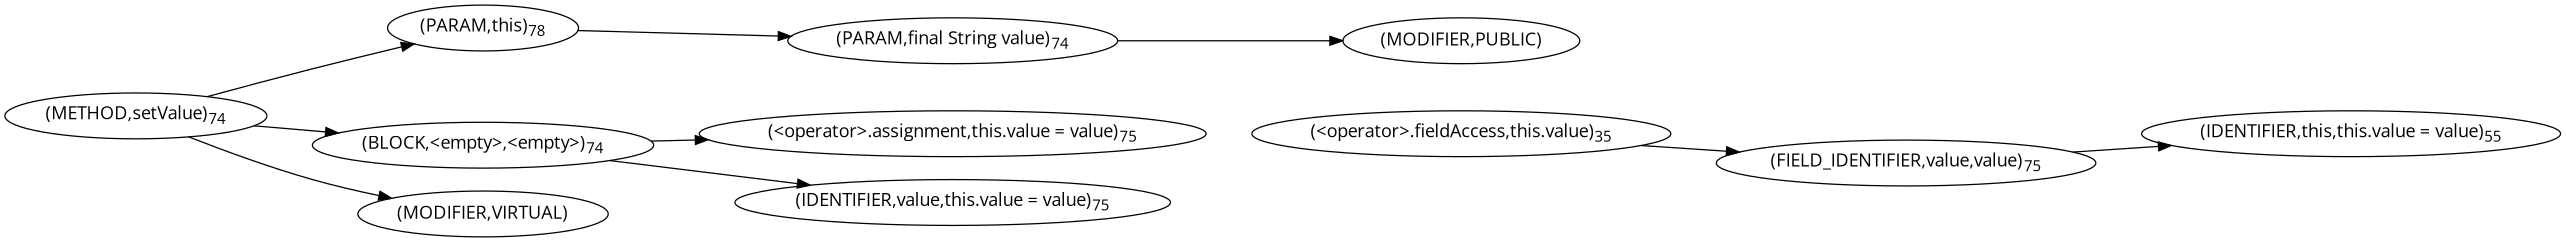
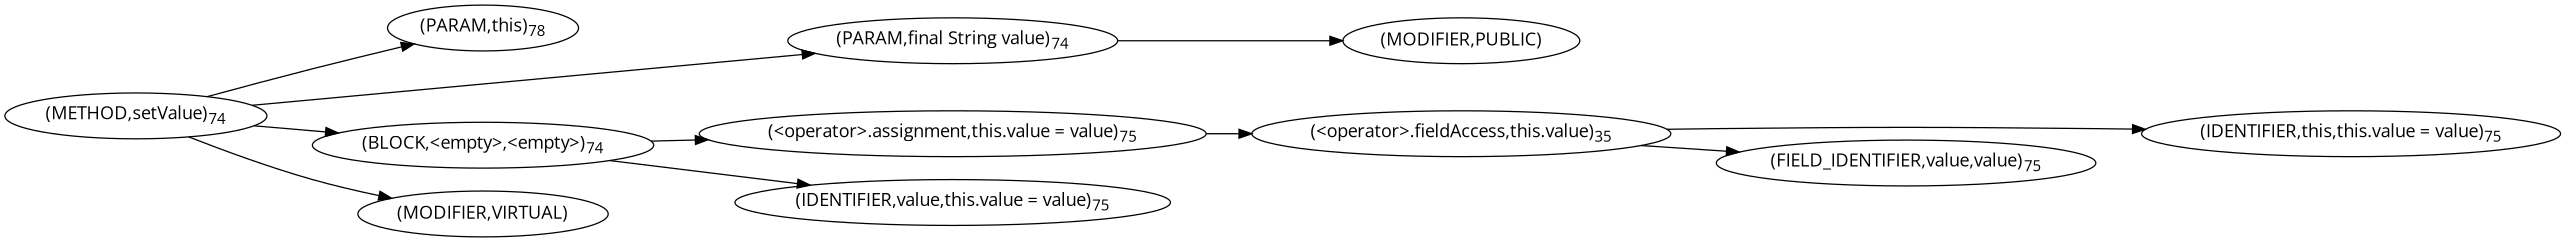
edge "(PARAM,this)" -> "(PARAM,final String value)": now "(METHOD,setValue)" -> "(PARAM,final String value)"
node "(IDENTIFIER,this,this.value = value)": text "55" -> "75"
edge "(<operator>.assignment,this.value = value)" -> "(<operator>.fieldAccess,this.value)": added
edge "(FIELD_IDENTIFIER,value,value)" -> "(IDENTIFIER,this,this.value = value)": now "(<operator>.fieldAccess,this.value)" -> "(IDENTIFIER,this,this.value = value)"
